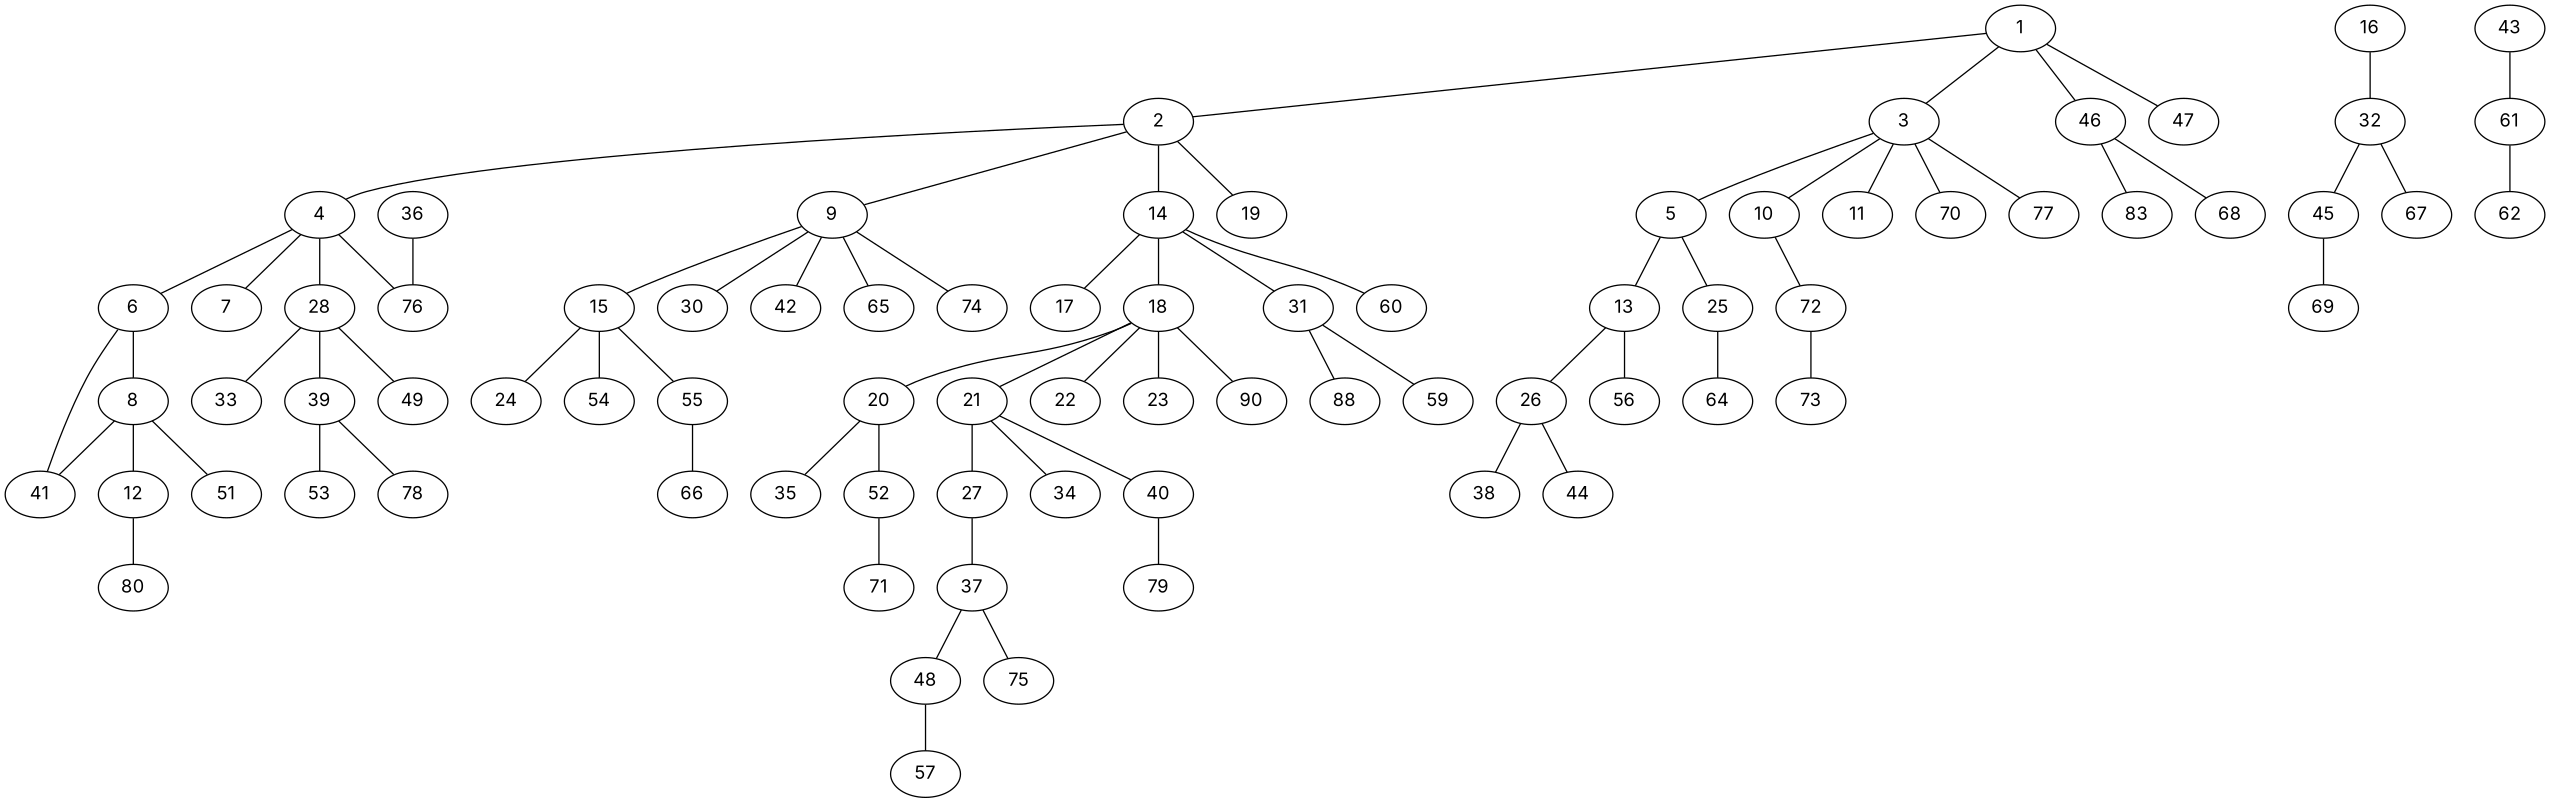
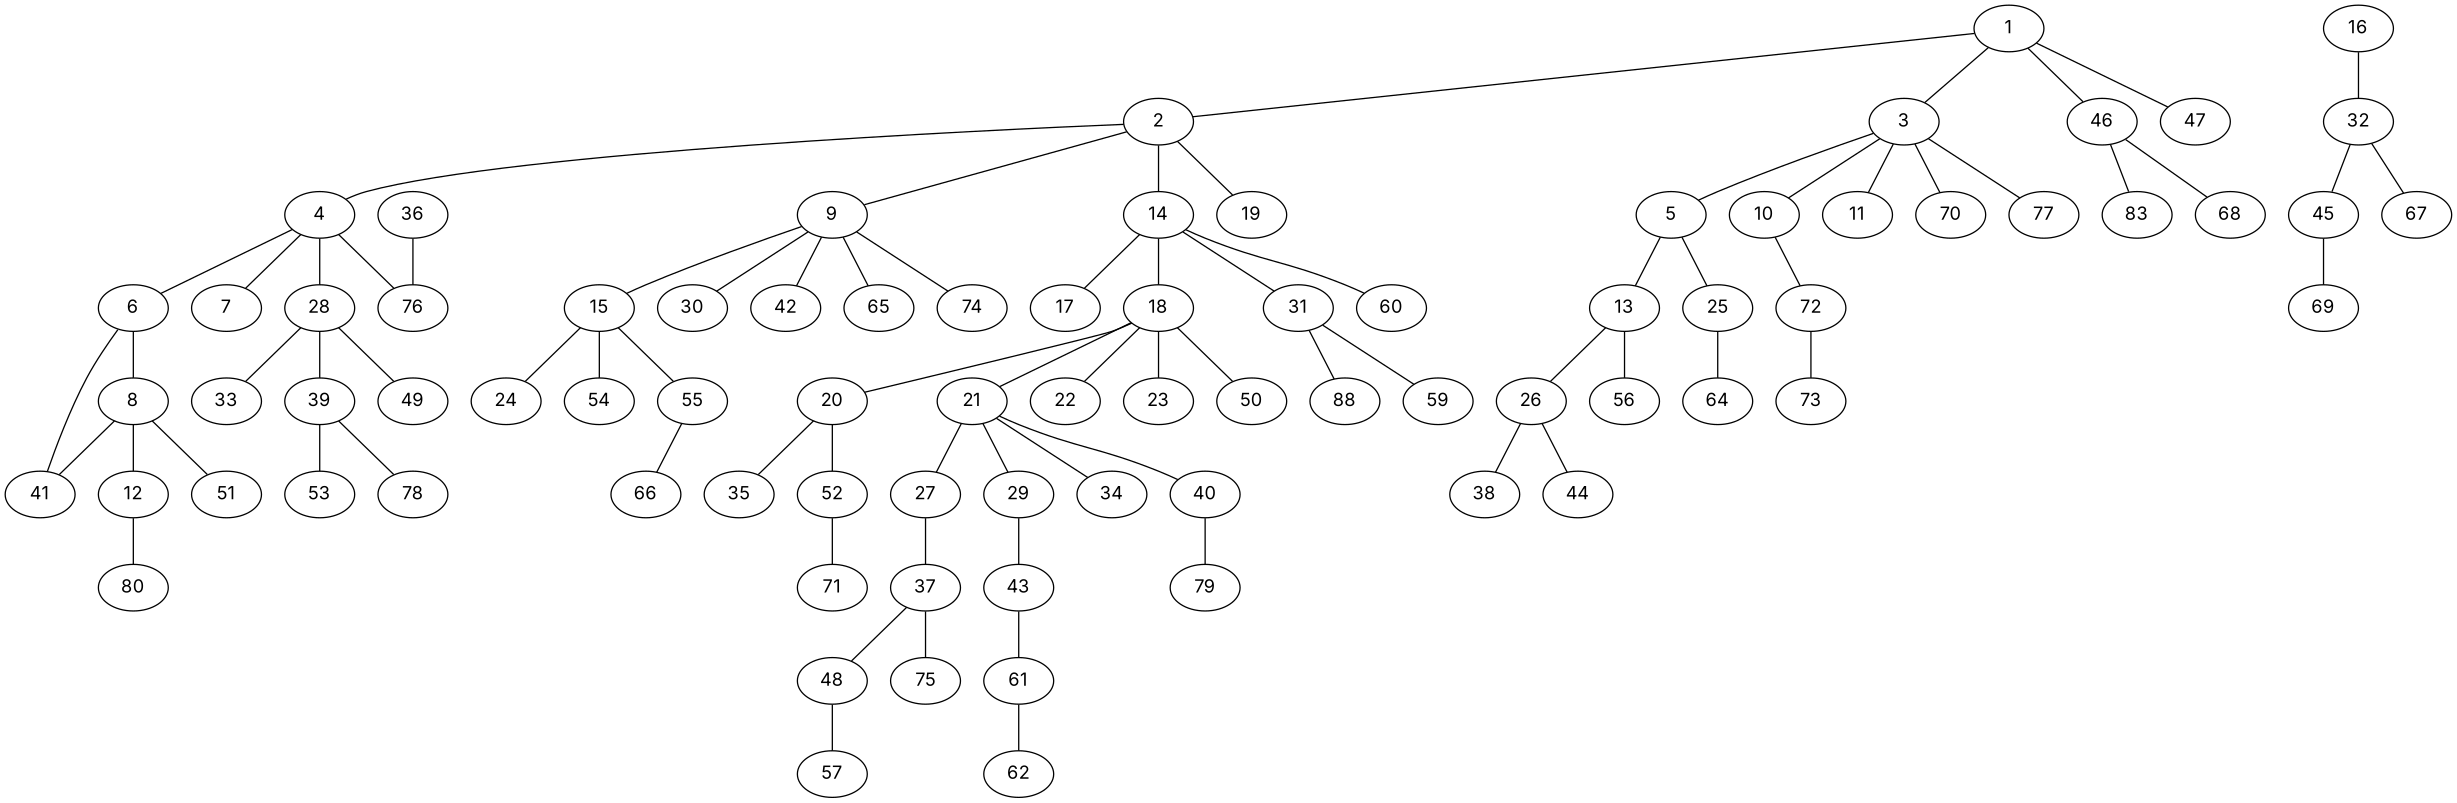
node "90": label "90" -> "50"
node "29": added
